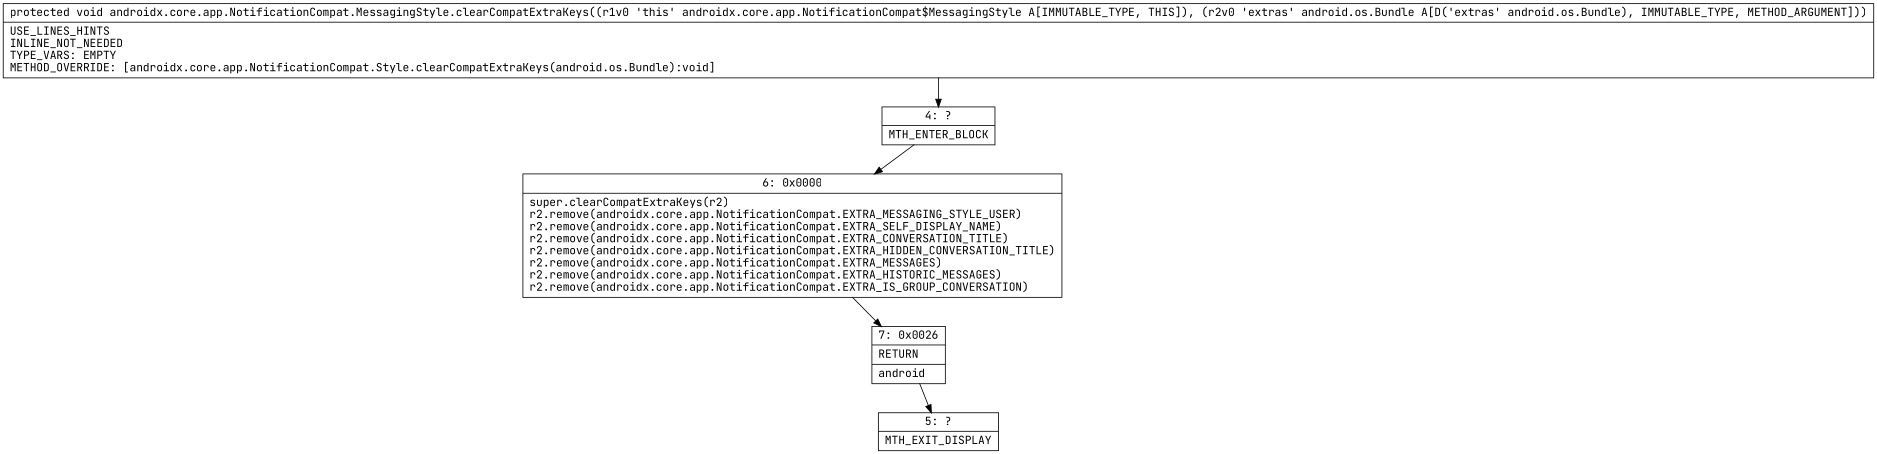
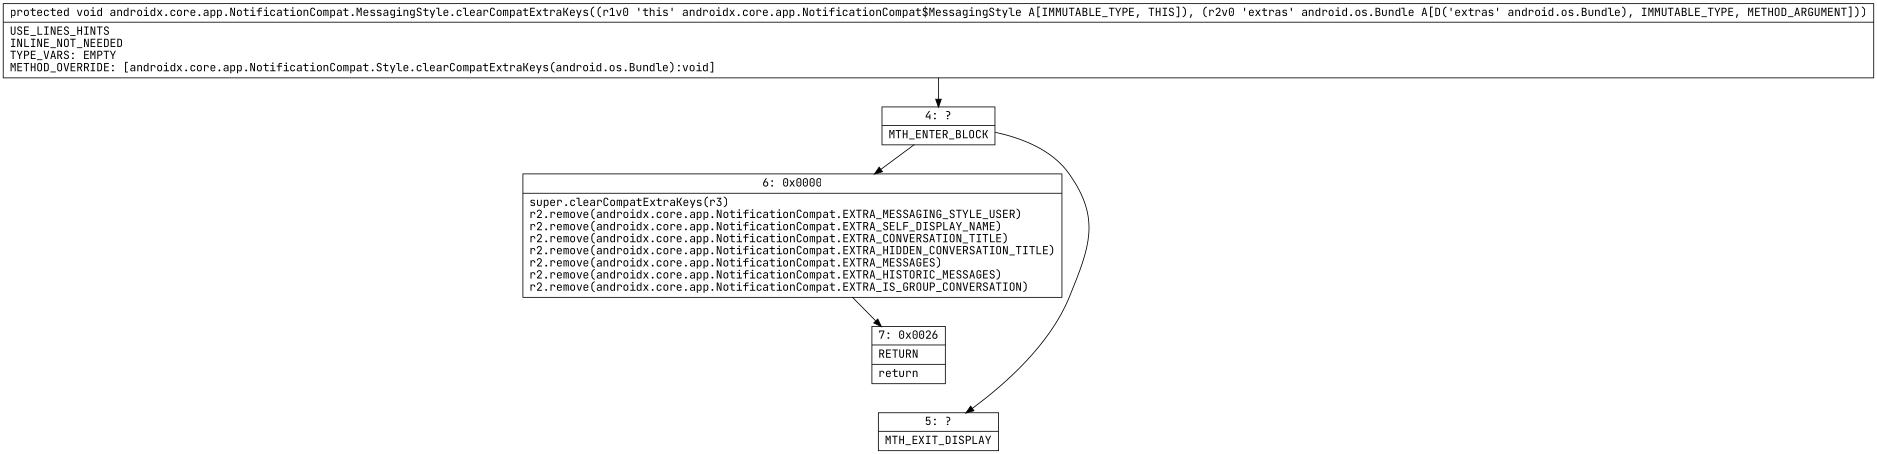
node "6: 0x0000": text "super.clearCompatExtraKeys(r2)" -> "super.clearCompatExtraKeys(r3)"
node "7: 0x0026": text "android" -> "return"
edge "7: 0x0026" -> "5: ?": now "4: ?" -> "5: ?"
